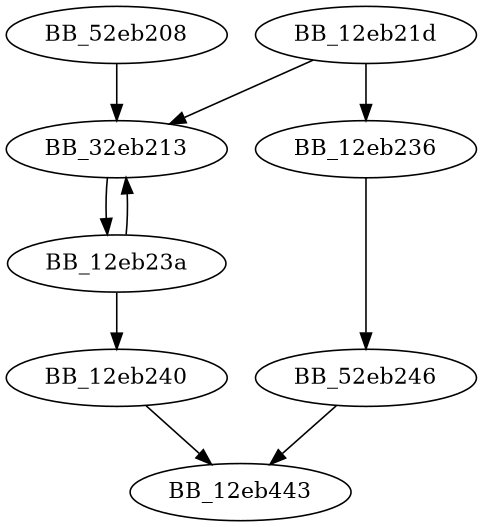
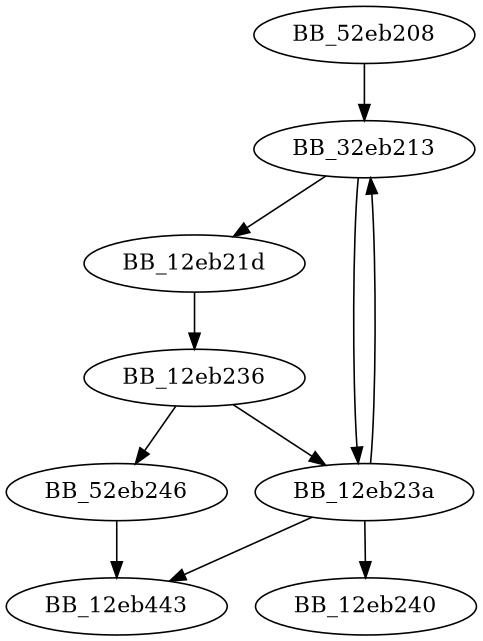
edge "BB_12eb21d" -> "BB_32eb213": reversed
edge "BB_12eb240" -> "BB_12eb443": now "BB_12eb23a" -> "BB_12eb443"
edge "BB_12eb236" -> "BB_12eb23a": added
